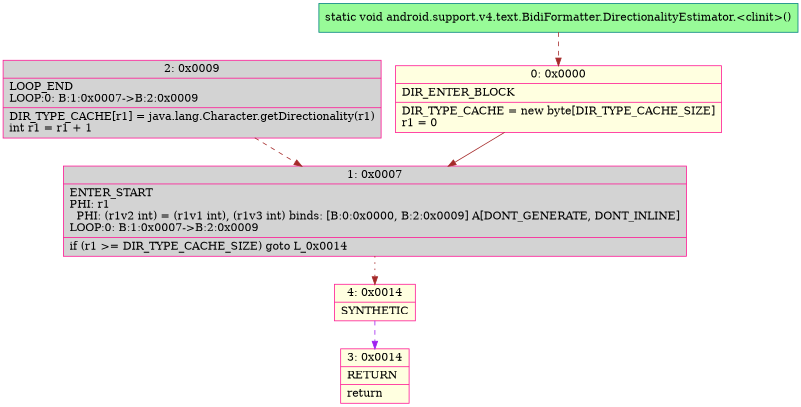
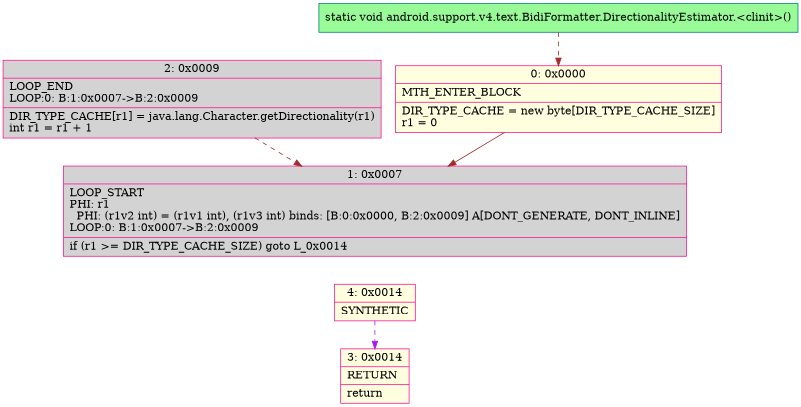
node "0: 0x0000": text "DIR_ENTER_BLOCK" -> "MTH_ENTER_BLOCK"
node "1: 0x0007": text "ENTER_START" -> "LOOP_START"
edge "1: 0x0007" -> "4: 0x0014": removed
